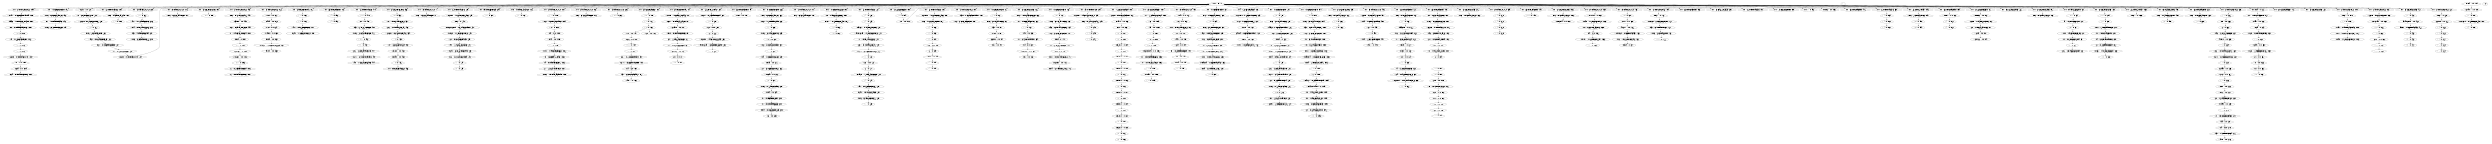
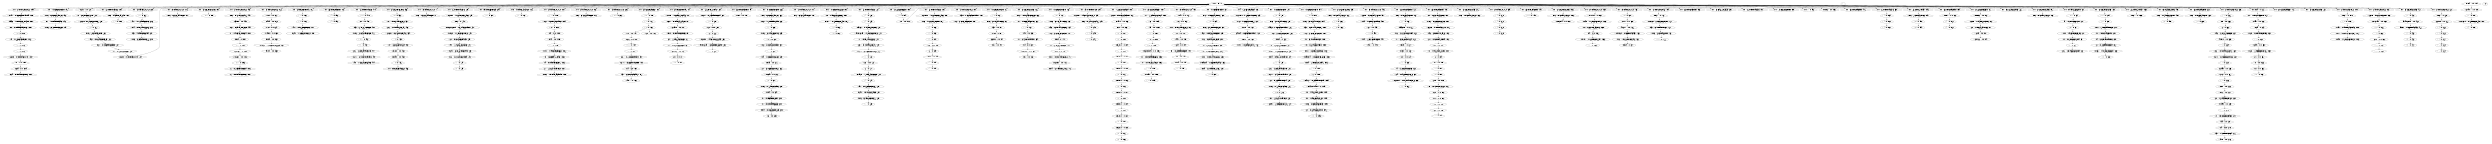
node "('row', 1.0, 820)": added
